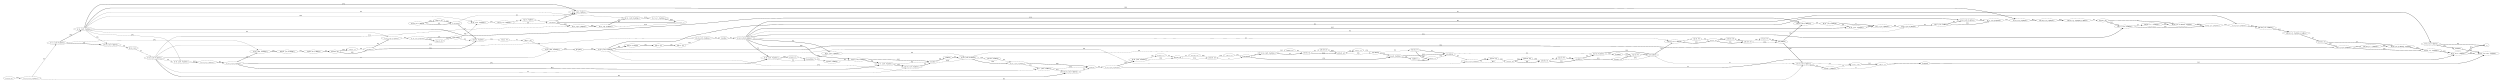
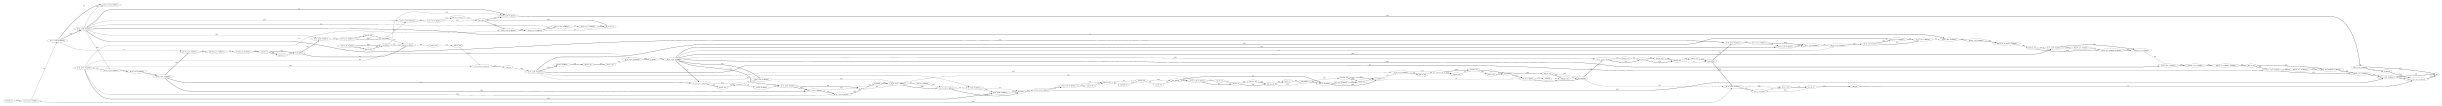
node "ldr x0 , [ x0 ]": removed
edge "ldp x29 , x30 , [ sp ] , # address" -> "ret": added, label "CFG"
